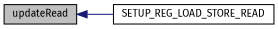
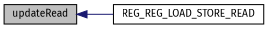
node "SETUP_REG_LOAD_STORE_READ": label "SETUP_REG_LOAD_STORE_READ" -> "REG_REG_LOAD_STORE_READ"
